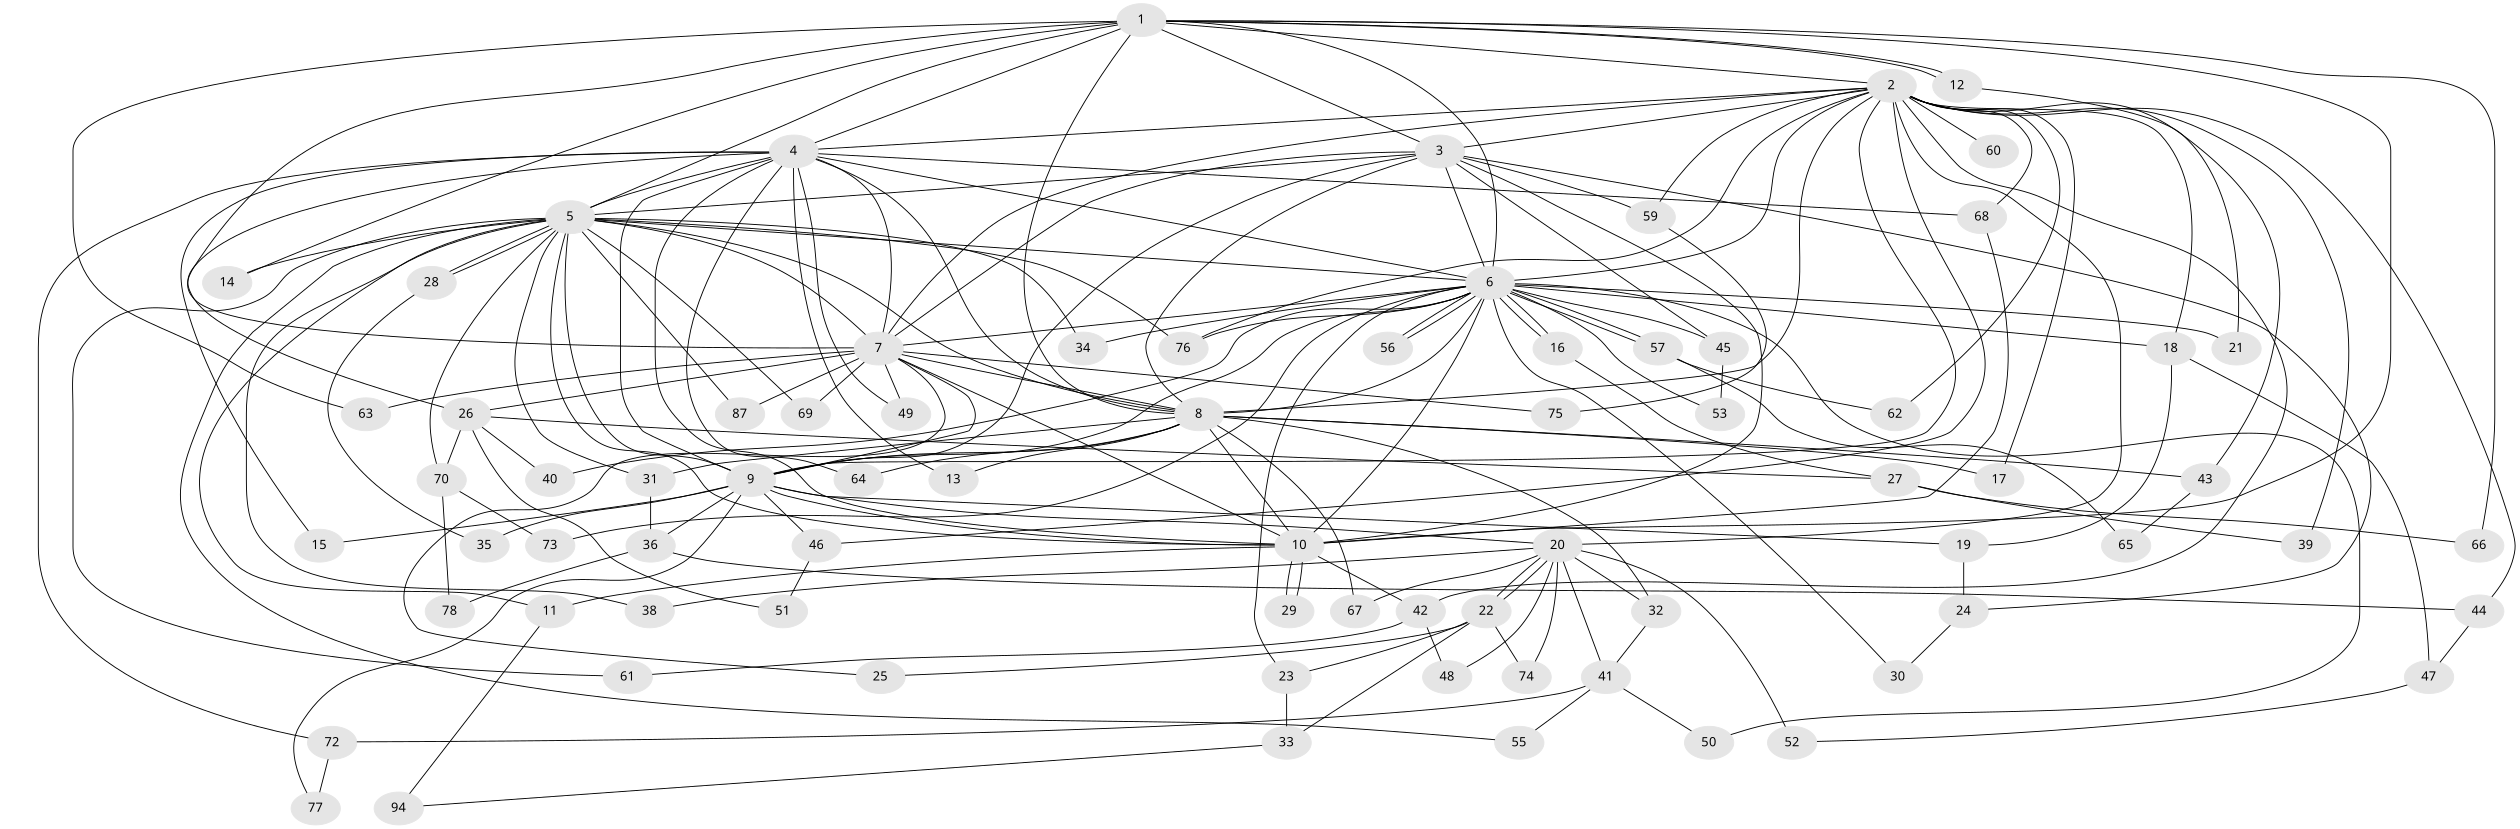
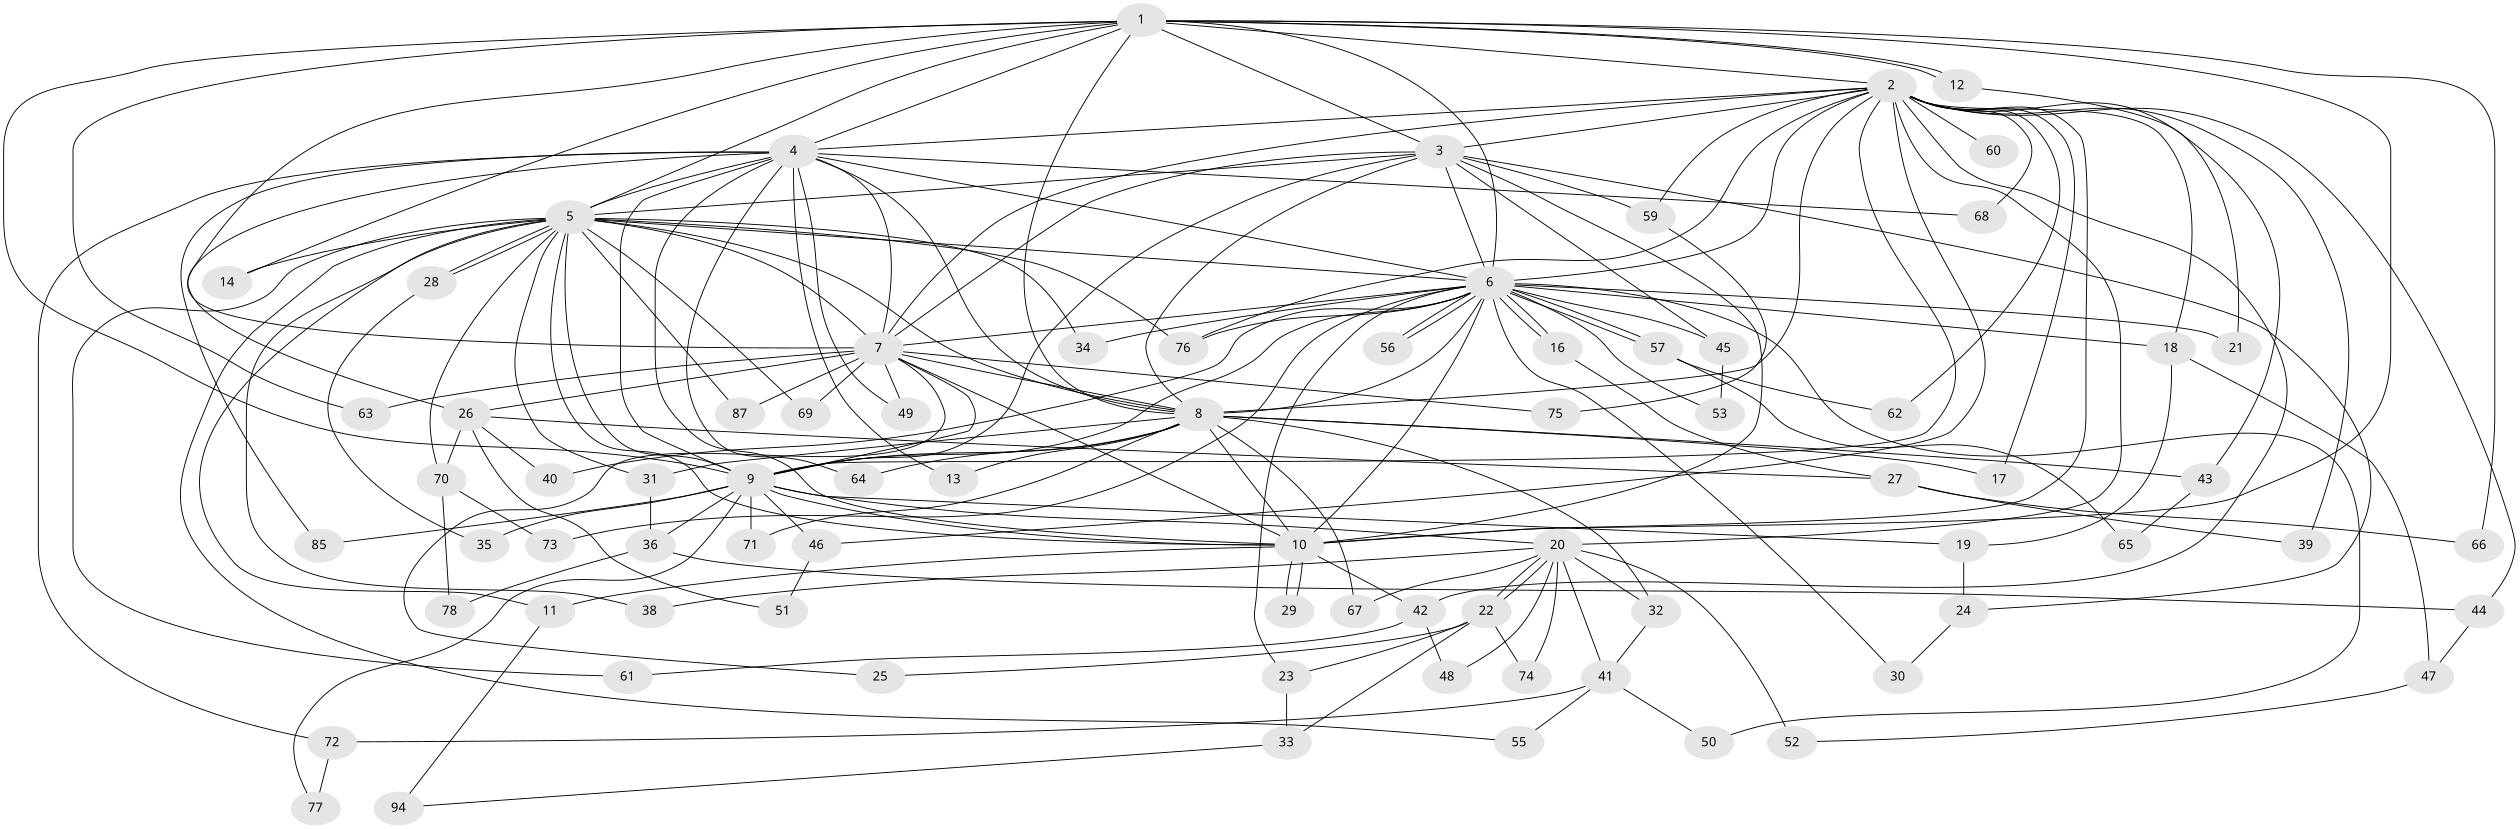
edge "1" -- "9": added
edge "68" -- "10": now "2" -- "10"
node "15": label "15" -> "85"
node "71": added
